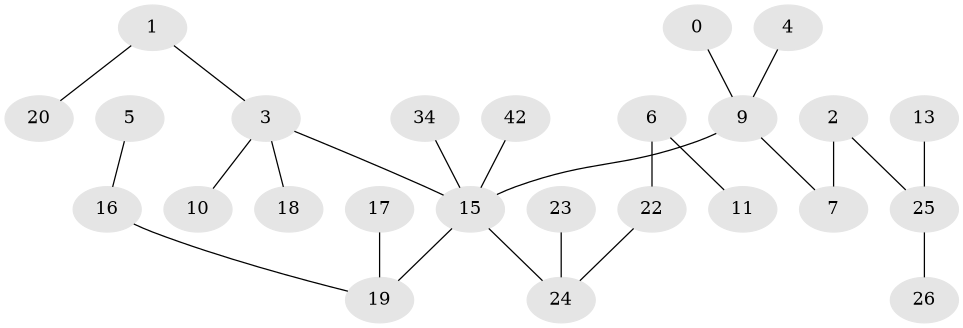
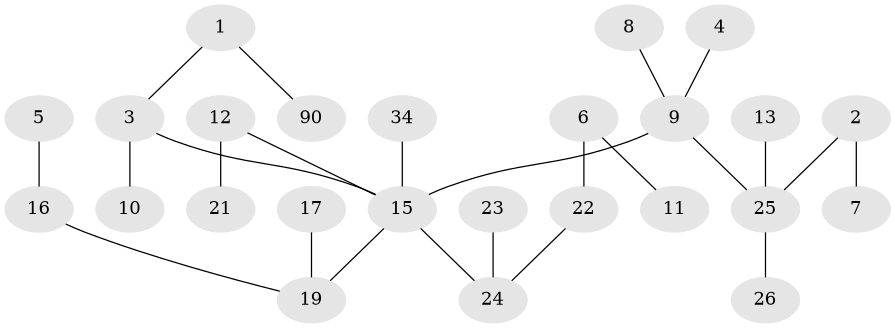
node "0": label "0" -> "8"
node "20": label "20" -> "90"
node "42": label "42" -> "12"
edge "9" -- "7": now "9" -- "25"
node "21": added
node "18": removed
